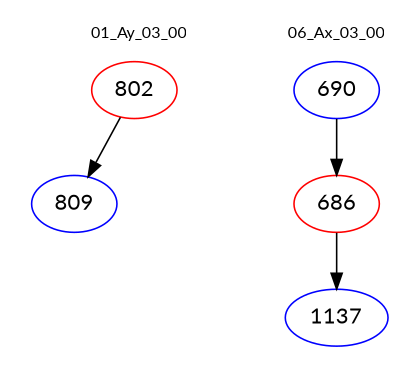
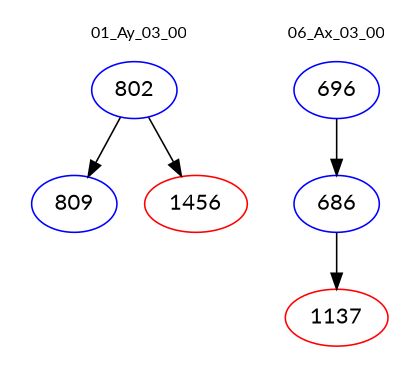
node "802": color red -> blue
node "690": label "690" -> "696"
node "1456": added
node "686": color red -> blue
node "1137": color blue -> red
